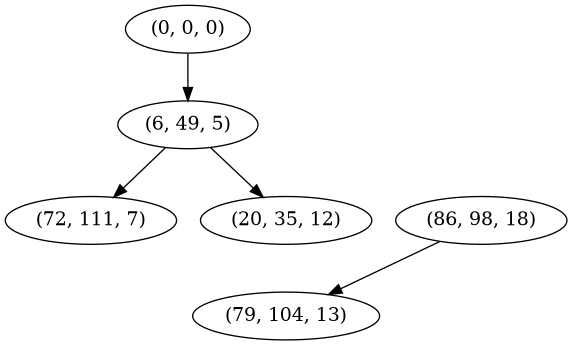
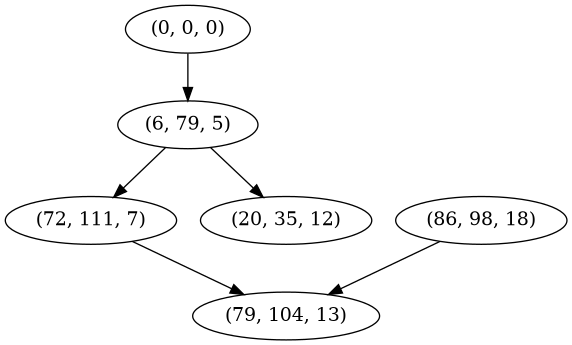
node "(6, 49, 5)": label "(6, 49, 5)" -> "(6, 79, 5)"
edge "(72, 111, 7)" -> "(79, 104, 13)": added
